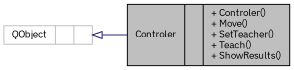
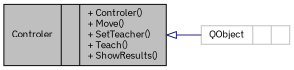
edge "Controler" -> "QObject": reversed
